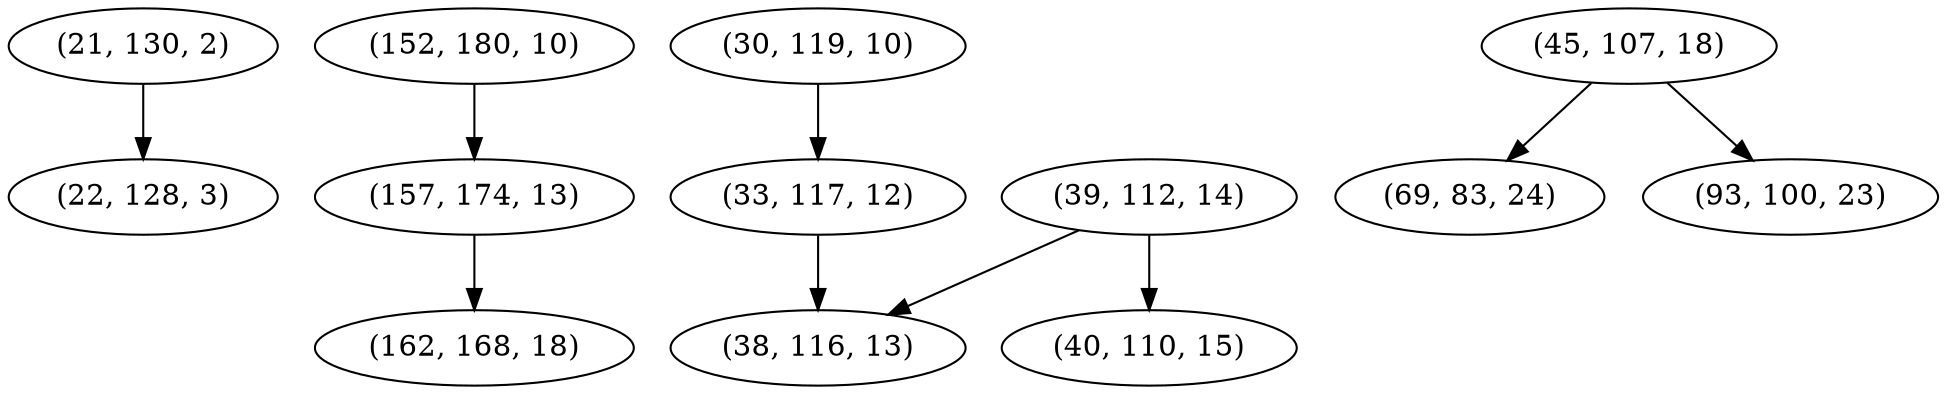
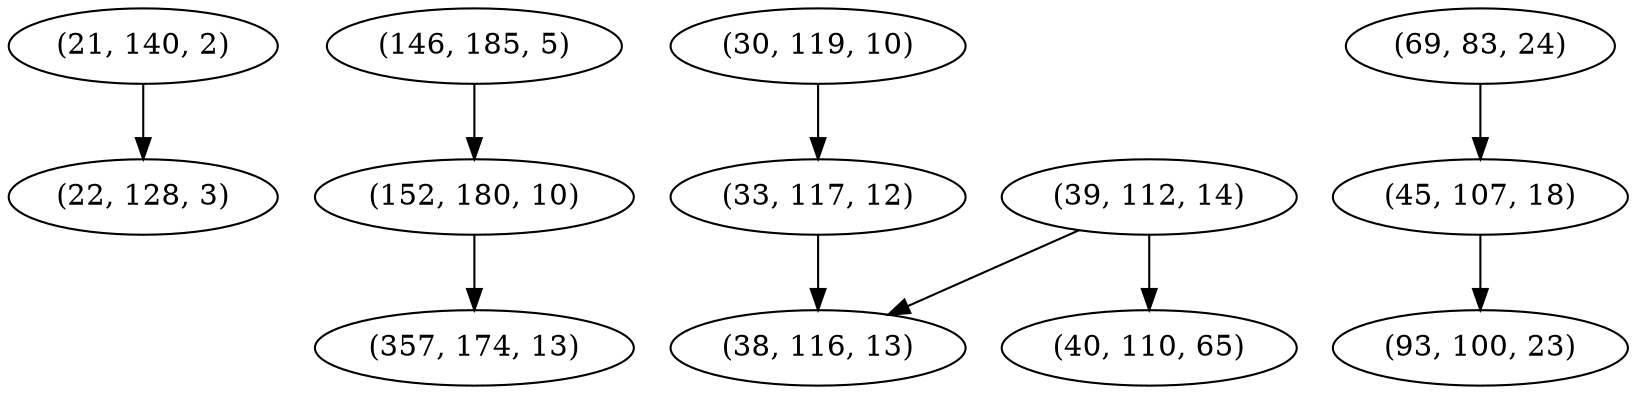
node "(21, 130, 2)": label "(21, 130, 2)" -> "(21, 140, 2)"
node "(146, 185, 5)": added
edge "(45, 107, 18)" -> "(69, 83, 24)": reversed
node "(157, 174, 13)": label "(157, 174, 13)" -> "(357, 174, 13)"
node "(162, 168, 18)": removed
node "(40, 110, 15)": label "(40, 110, 15)" -> "(40, 110, 65)"
